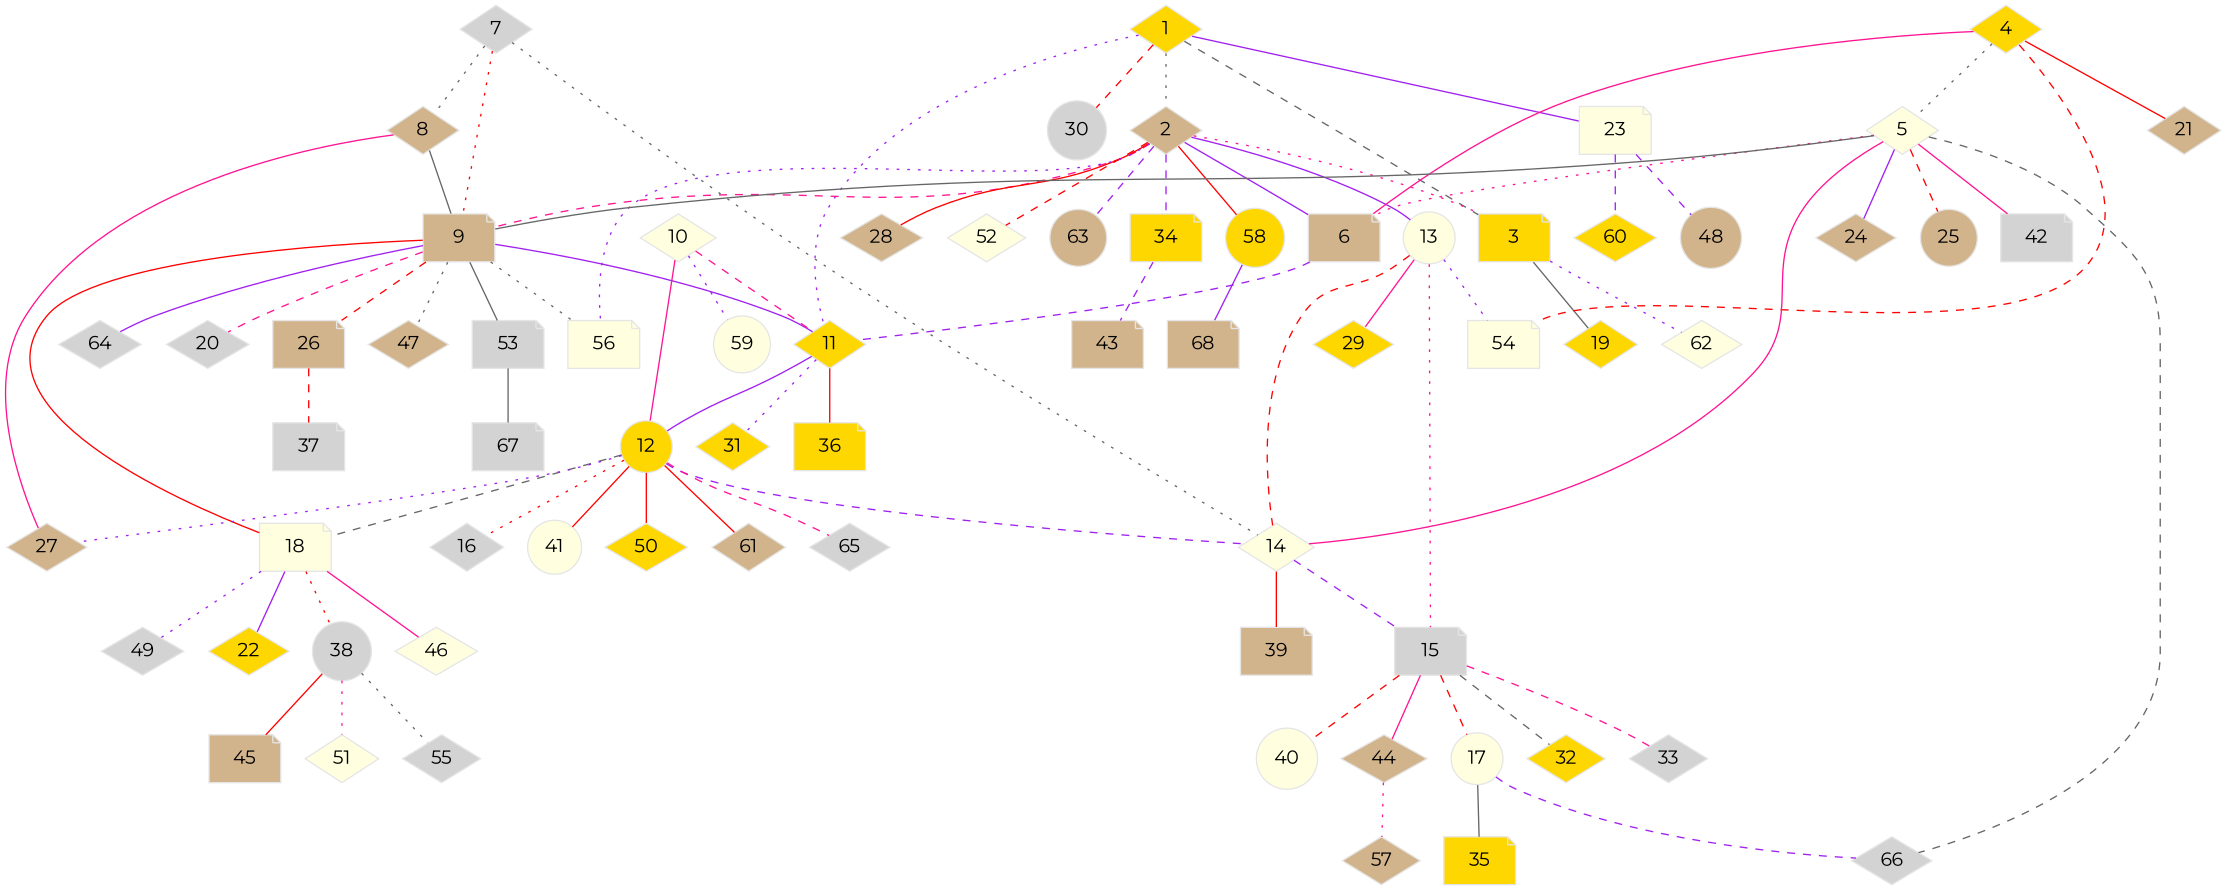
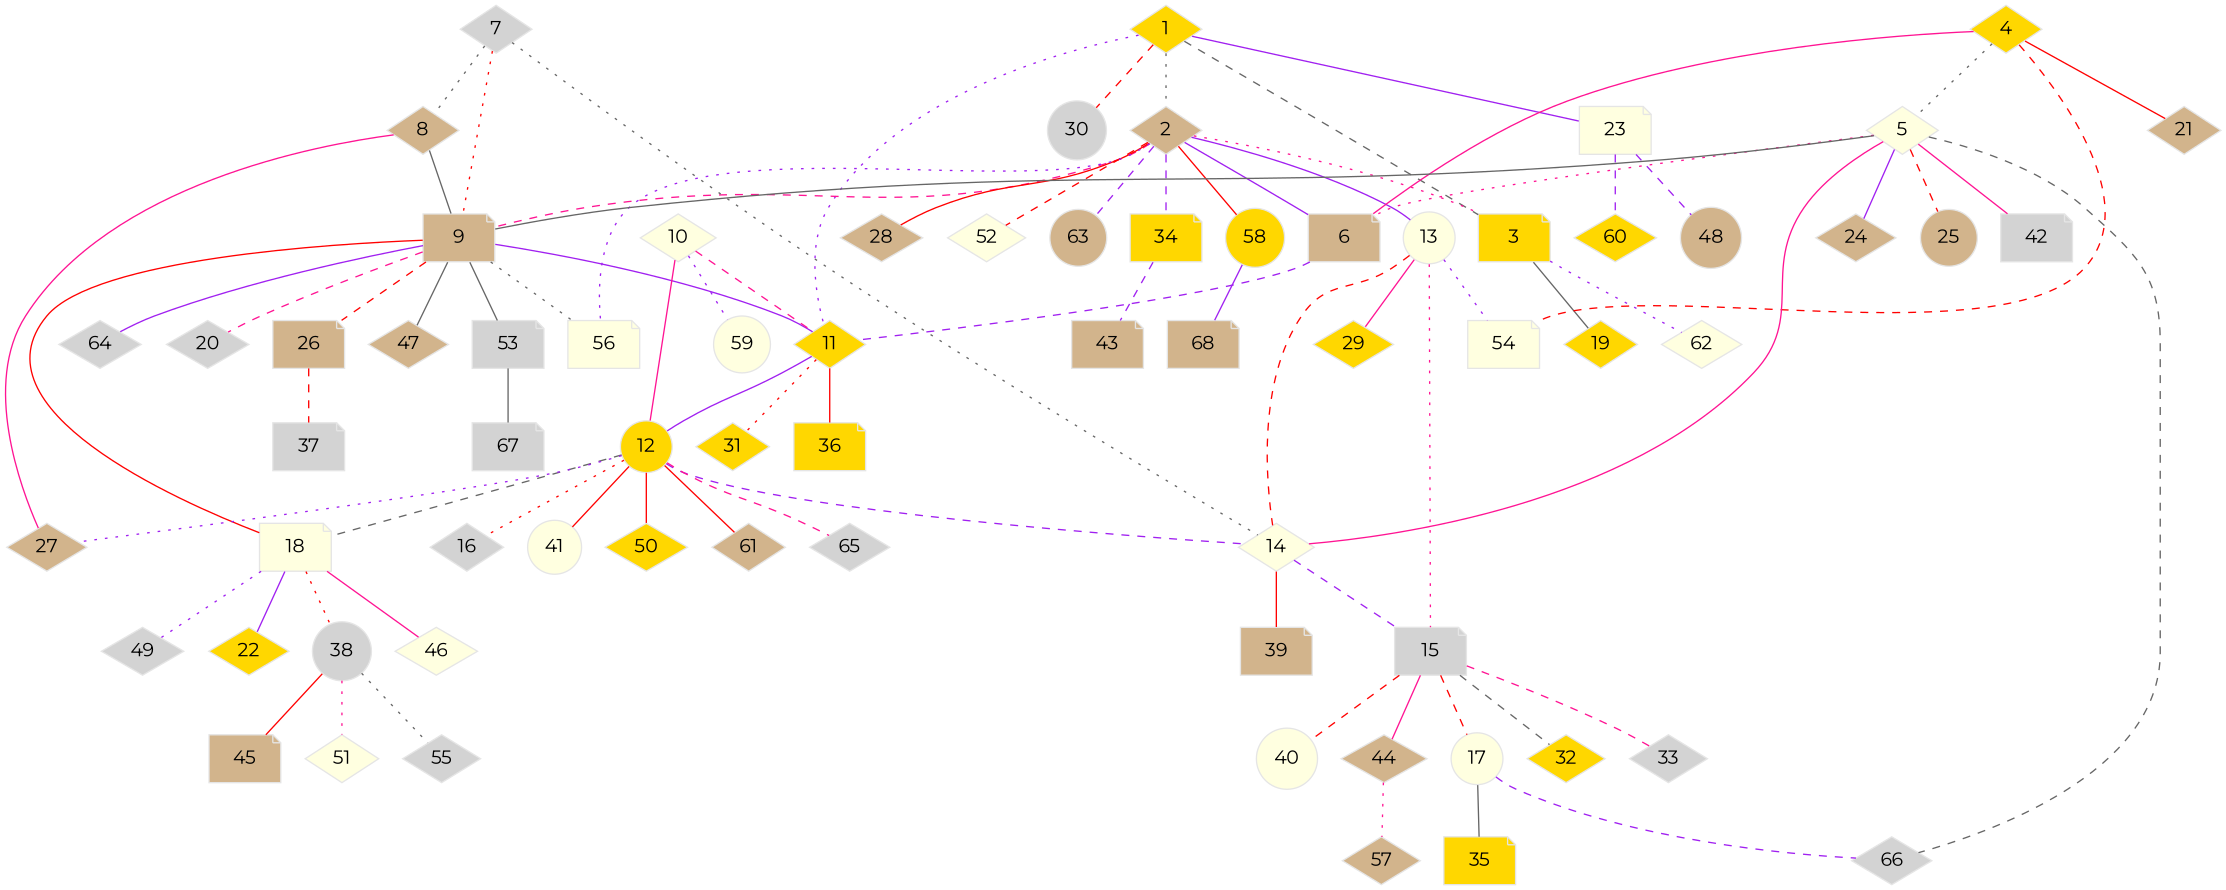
edge "9" -- "47": style dotted -> solid
edge "11" -- "31": color purple -> red
